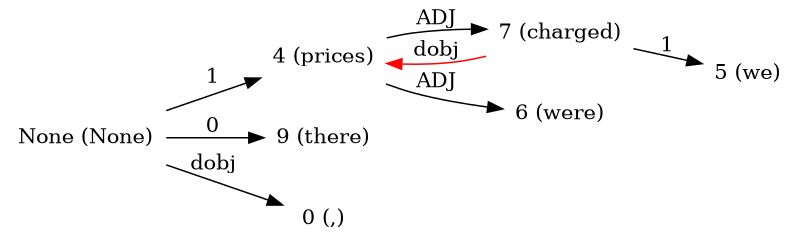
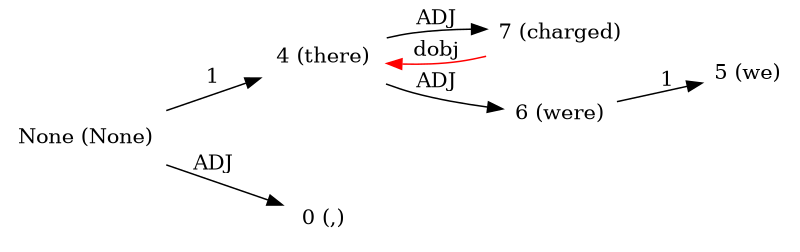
edge "7 (charged)" -> "5 (we)": now "6 (were)" -> "5 (we)"
node "4 (prices)": label "4 (prices)" -> "4 (there)"
node "9 (there)": removed
edge "None (None)" -> "0 (,)": label "dobj" -> "ADJ"
